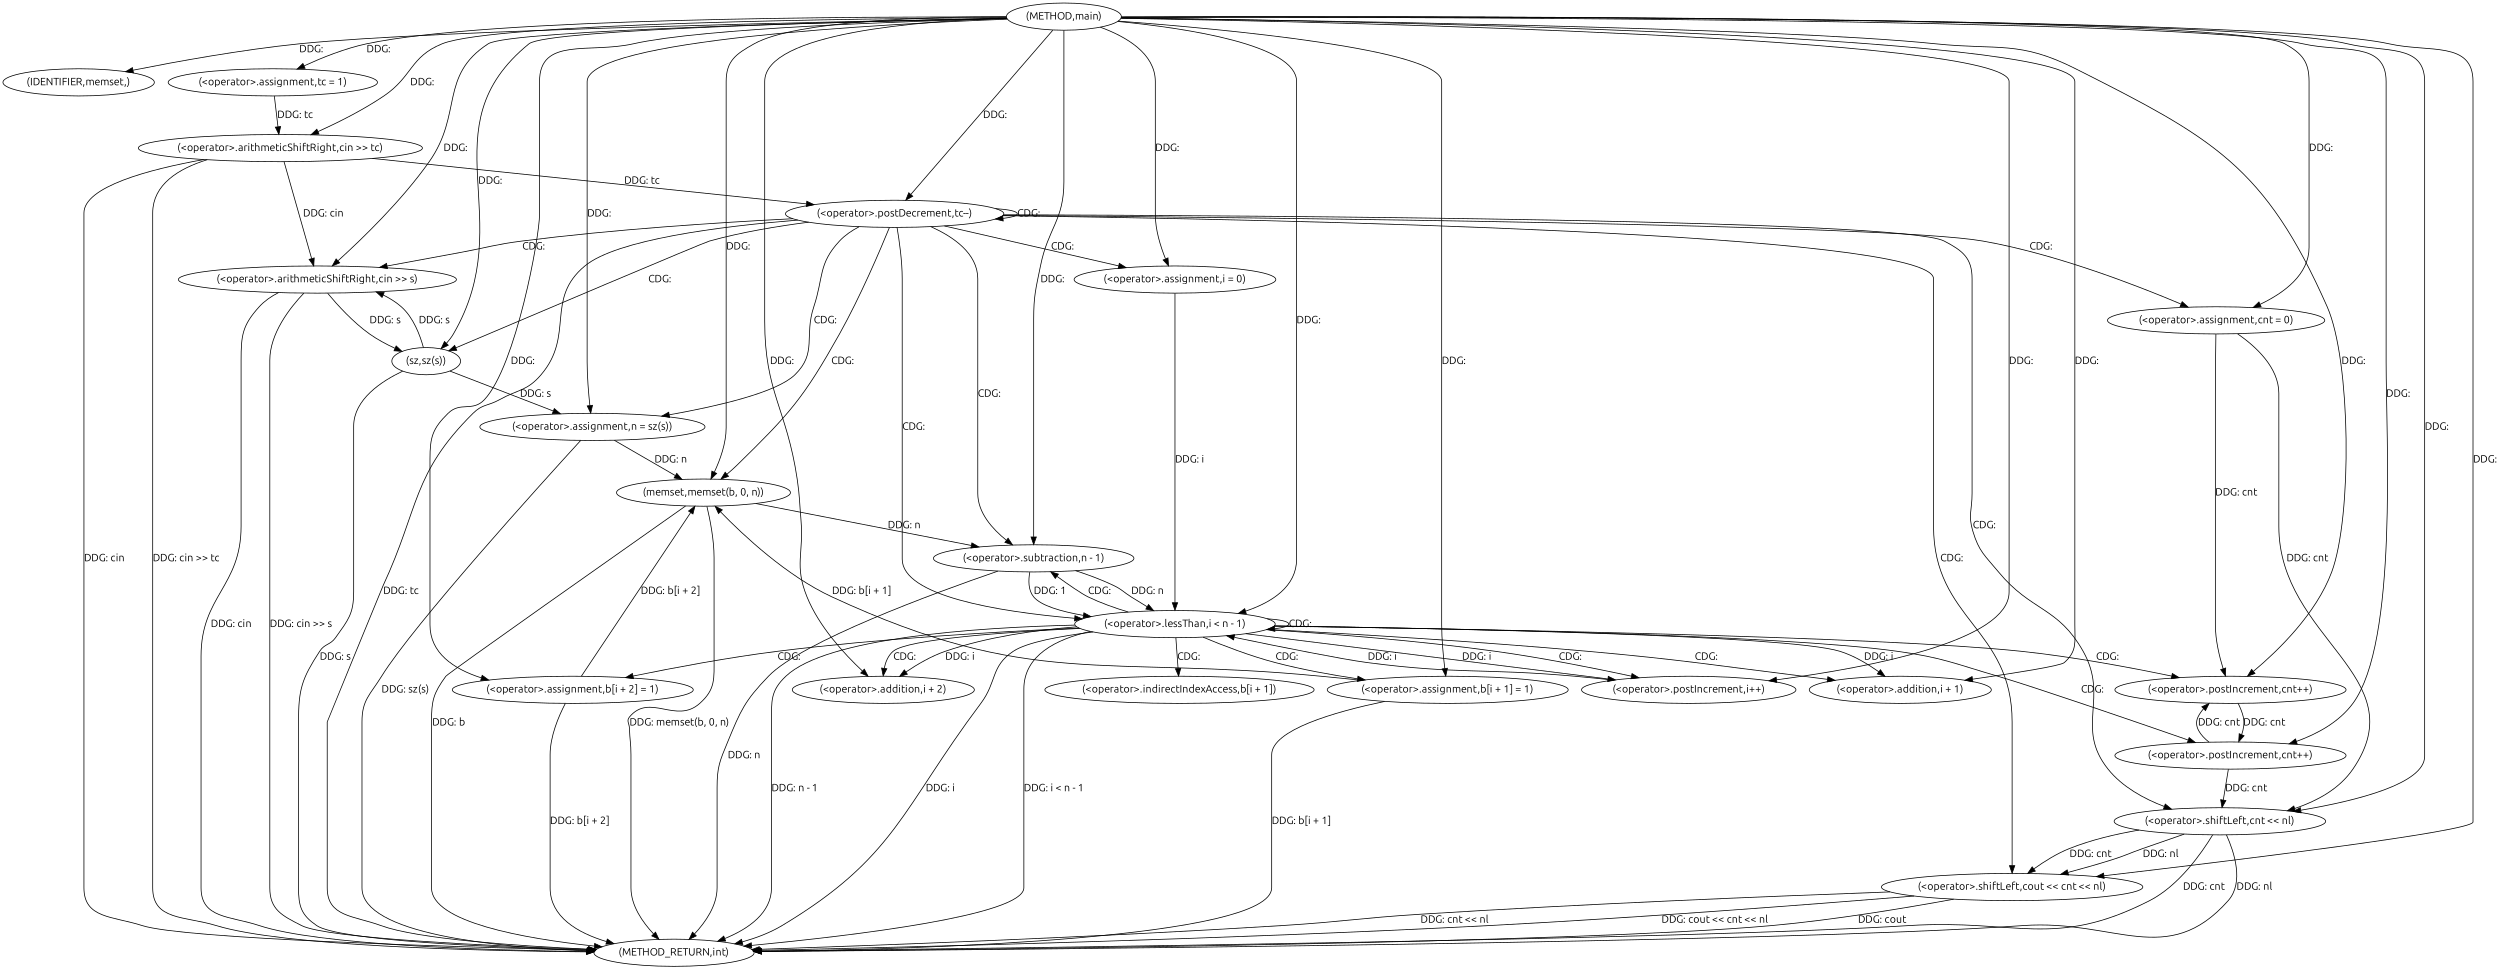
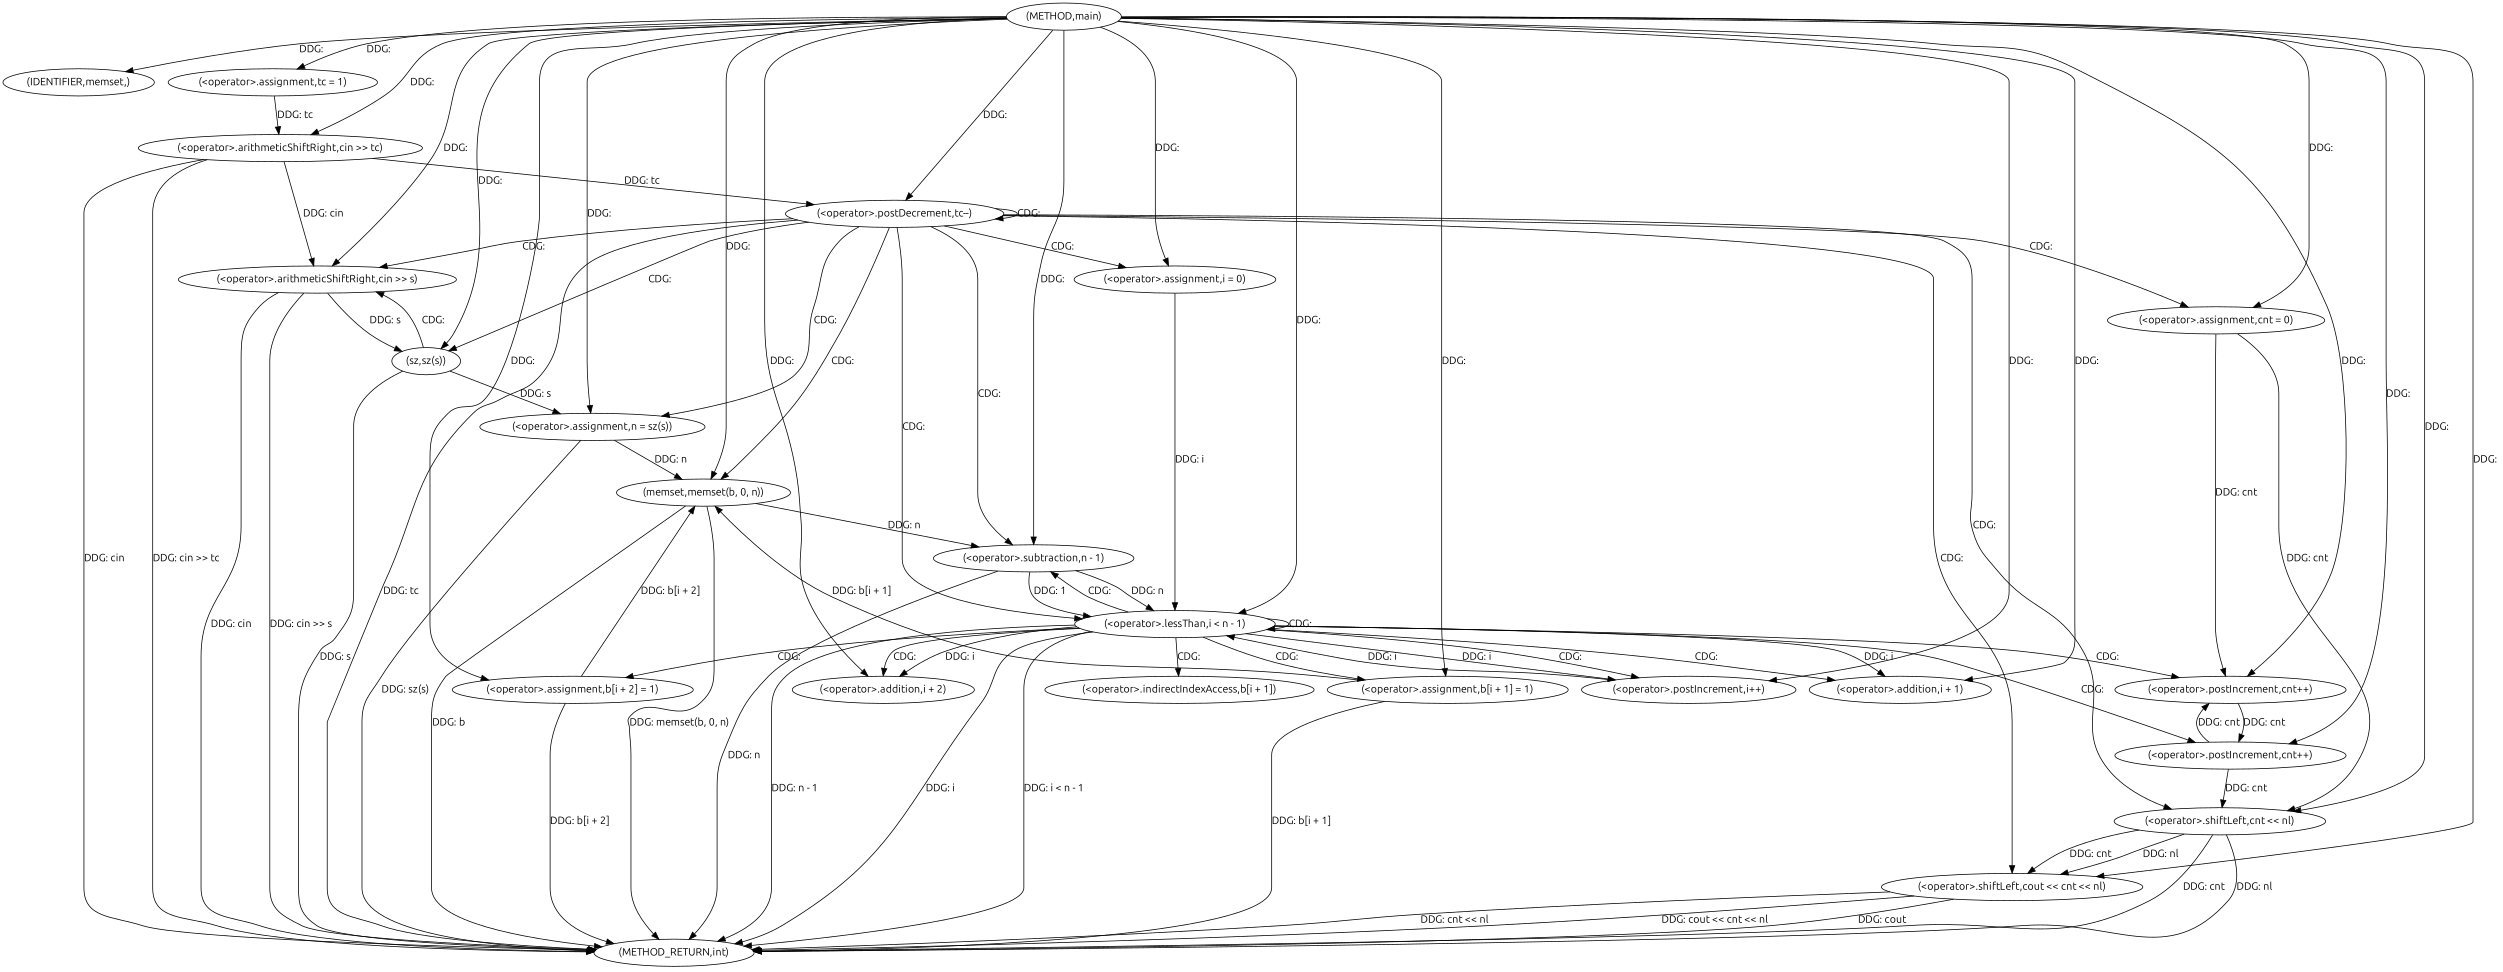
edge "(sz,sz(s))" -> "(<operator>.arithmeticShiftRight,cin >> s)": label "DDG: s" -> "CDG: "
